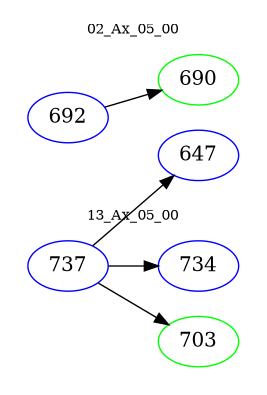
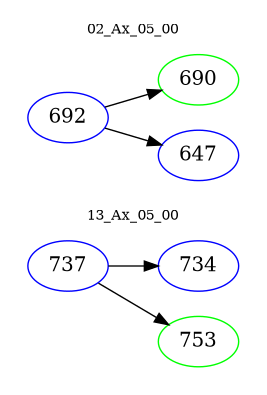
edge "737" -> "647": now "692" -> "647"
node "703": label "703" -> "753"
